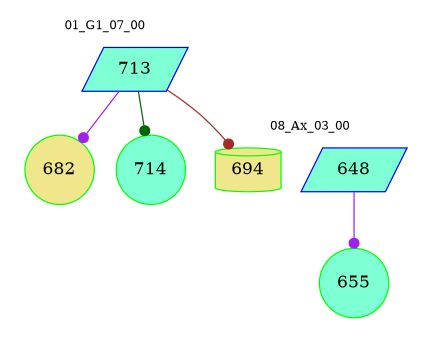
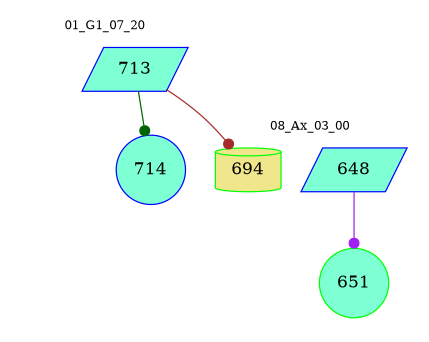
cluster "01_G1_07_00": label "01_G1_07_00" -> "01_G1_07_20"
node "682": removed
node "714": color green -> blue
node "655": label "655" -> "651"
